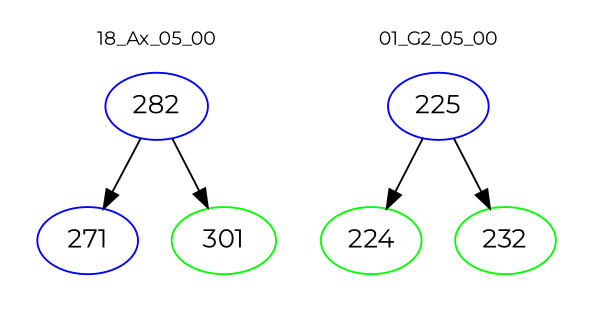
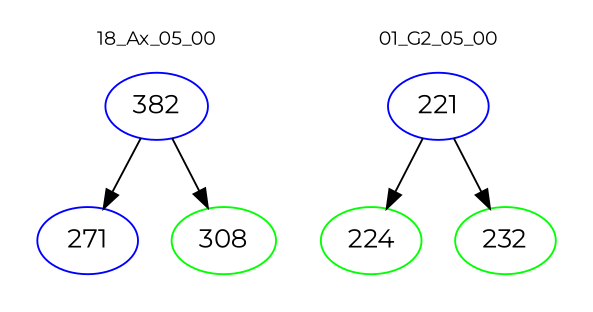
node "282": label "282" -> "382"
node "225": label "225" -> "221"
node "301": label "301" -> "308"
